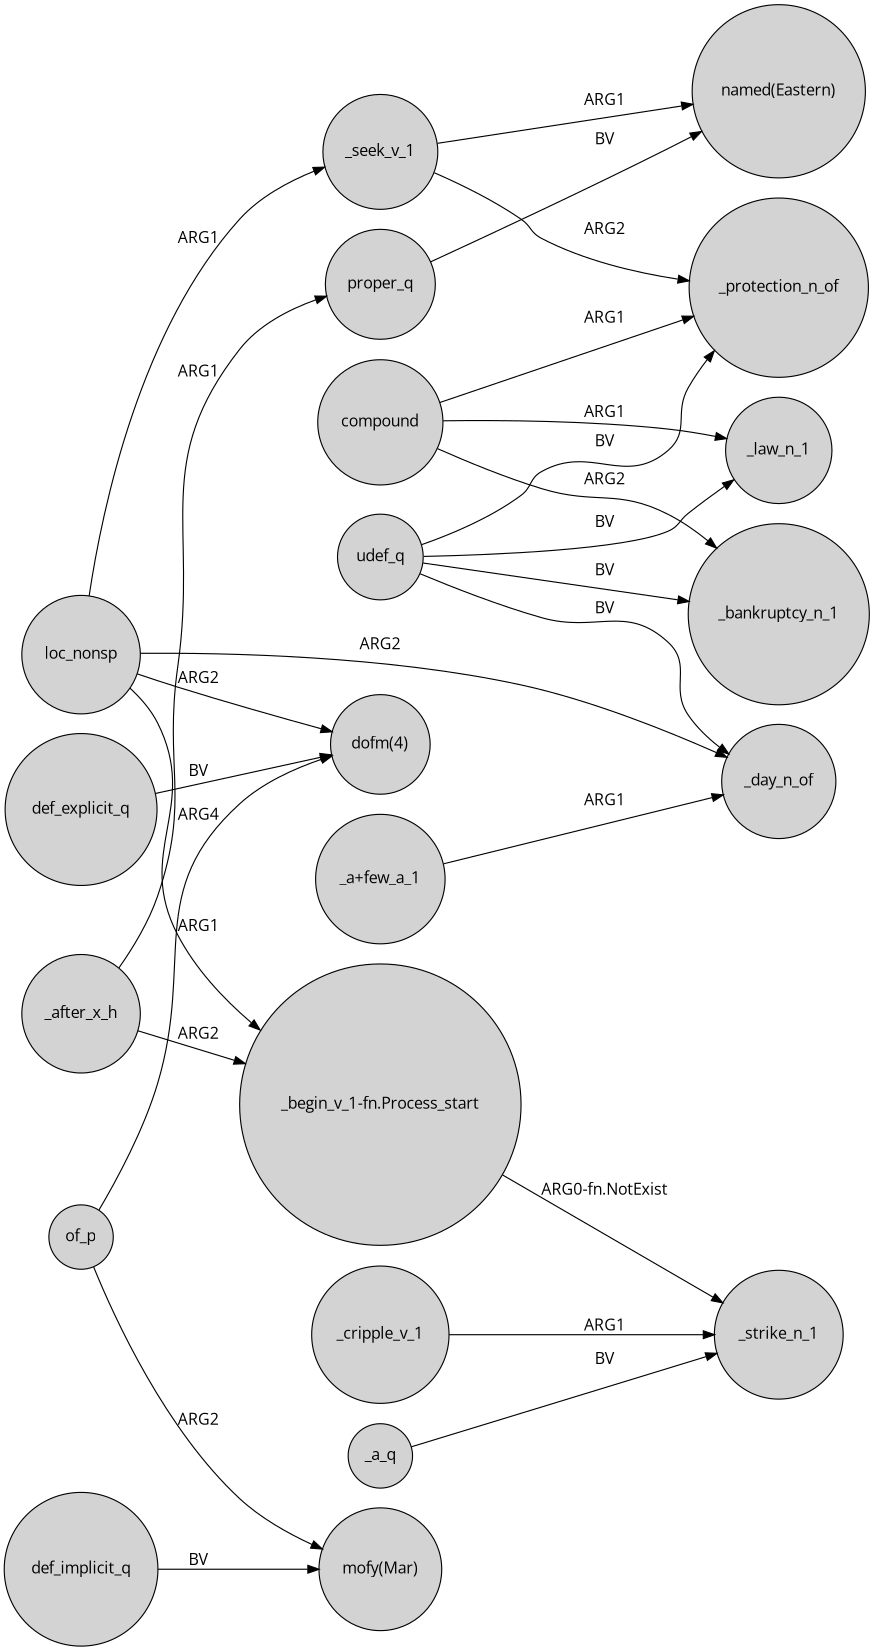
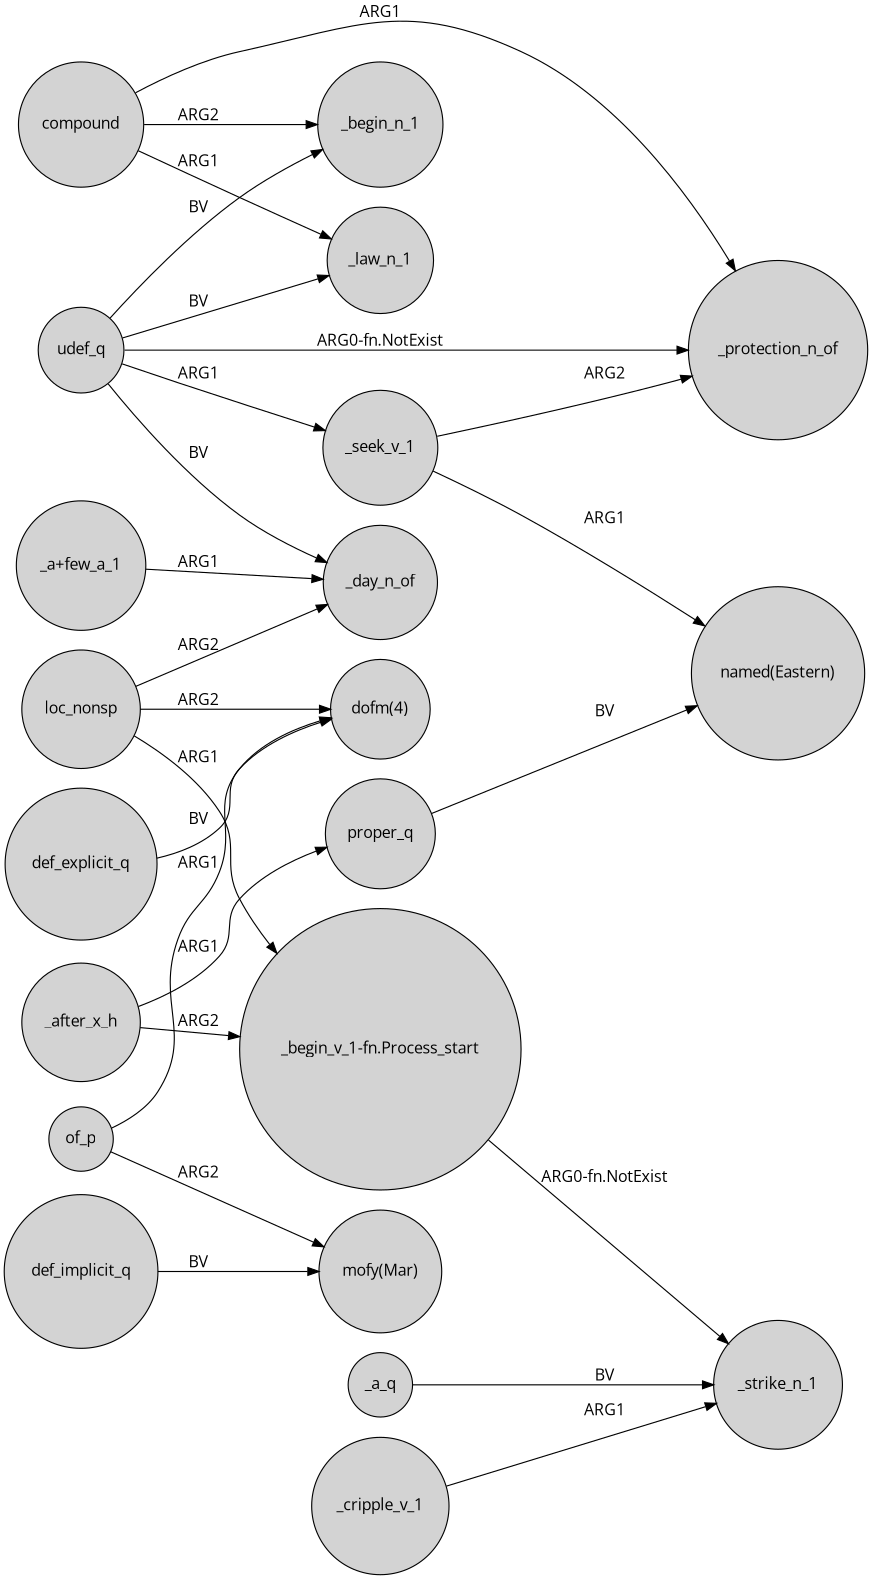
edge "loc_nonsp" -> "_seek_v_1": now "udef_q" -> "_seek_v_1"
edge "udef_q" -> "_protection_n_of": label "BV" -> "ARG0-fn.NotExist"
node "_bankruptcy_n_1": label "_bankruptcy_n_1" -> "_begin_n_1"
edge "of_p" -> "dofm(4)": label "ARG4" -> "ARG1"
